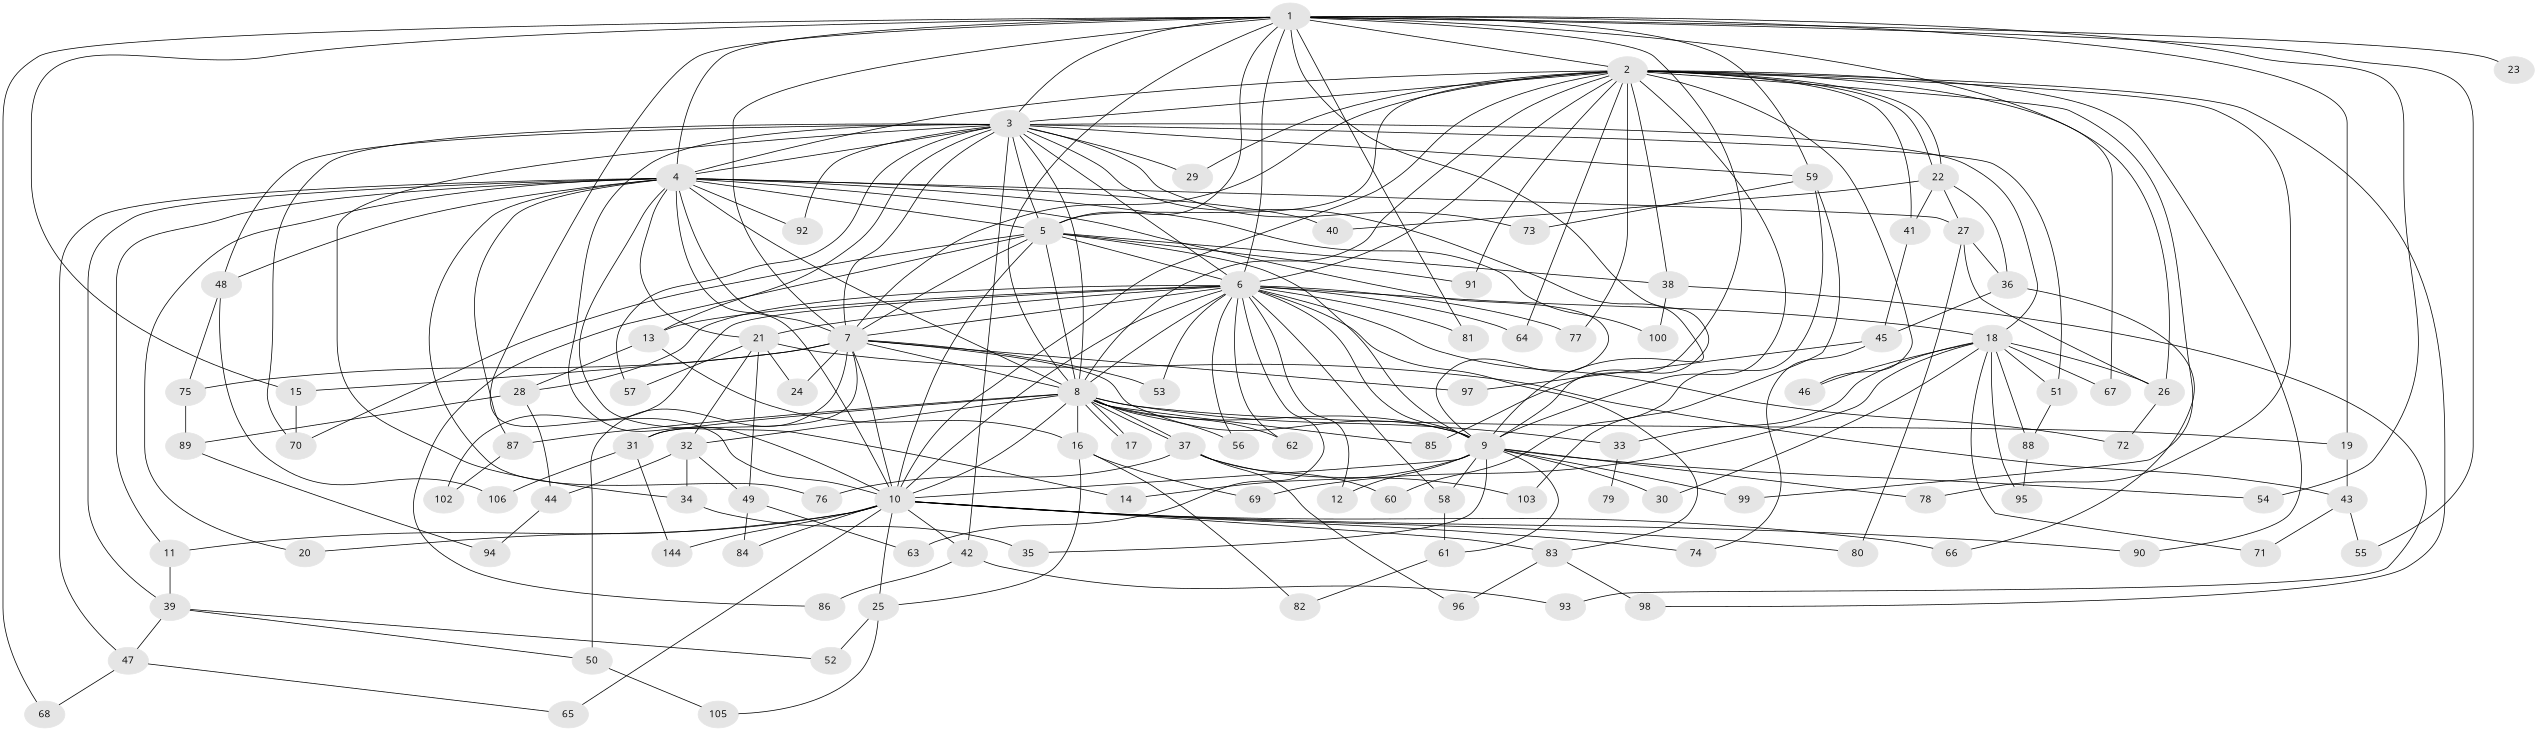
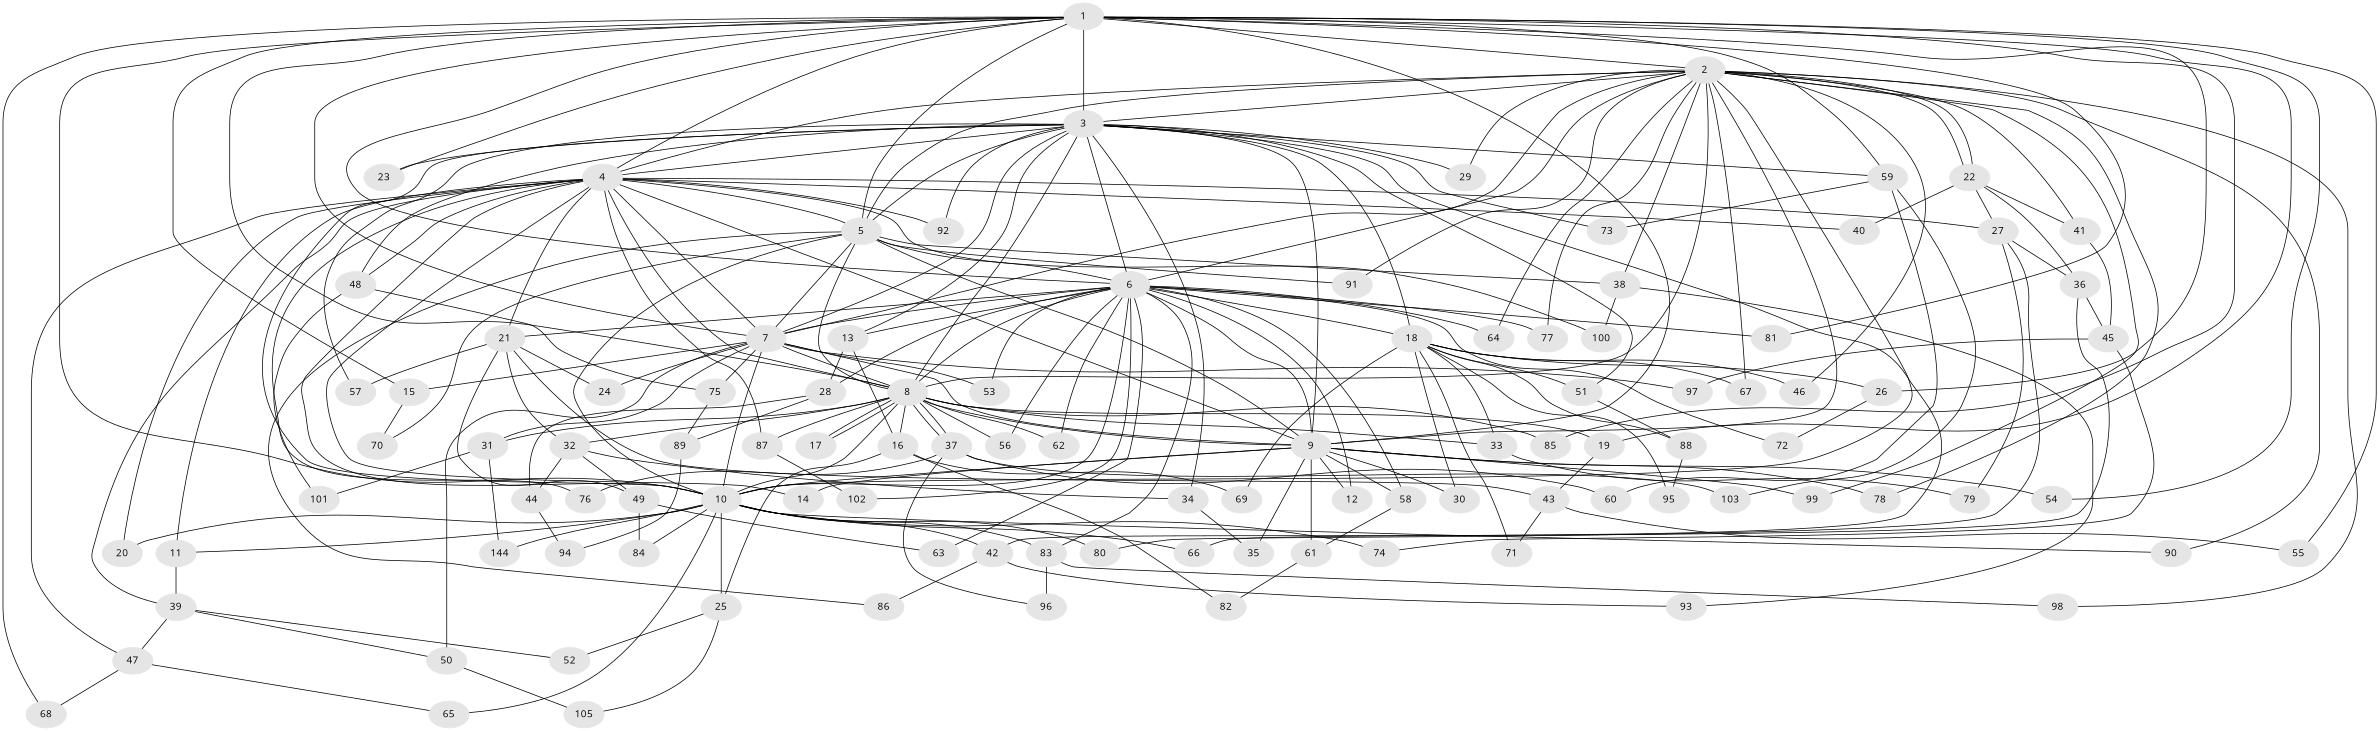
edge "3" -- "70": now "3" -- "23"
edge "27" -- "26": now "27" -- "79"
node "106": label "106" -> "101"
